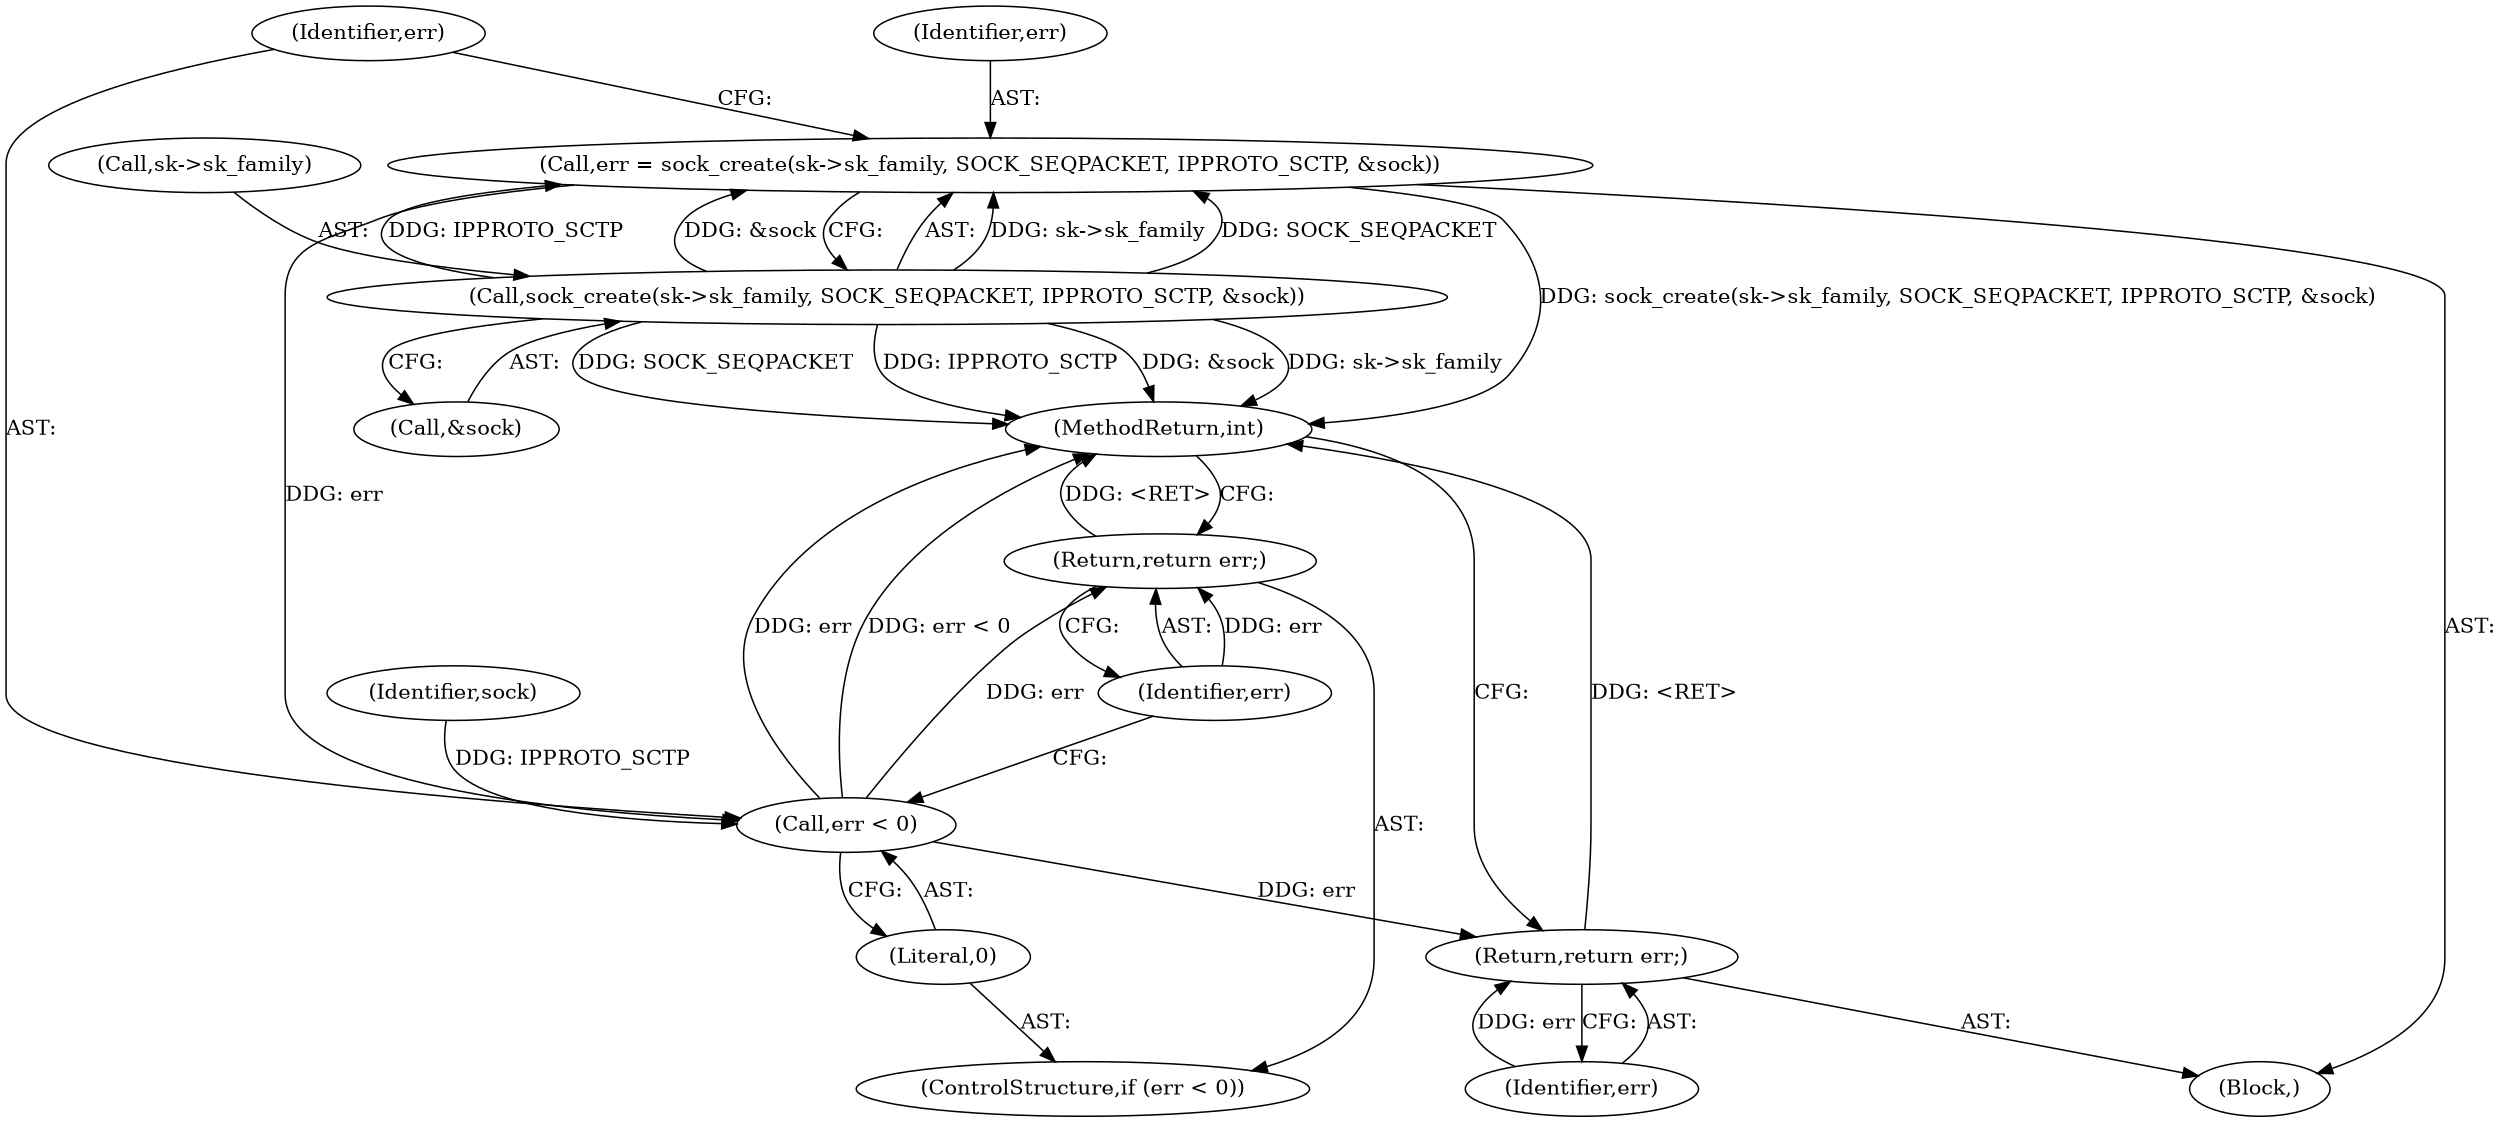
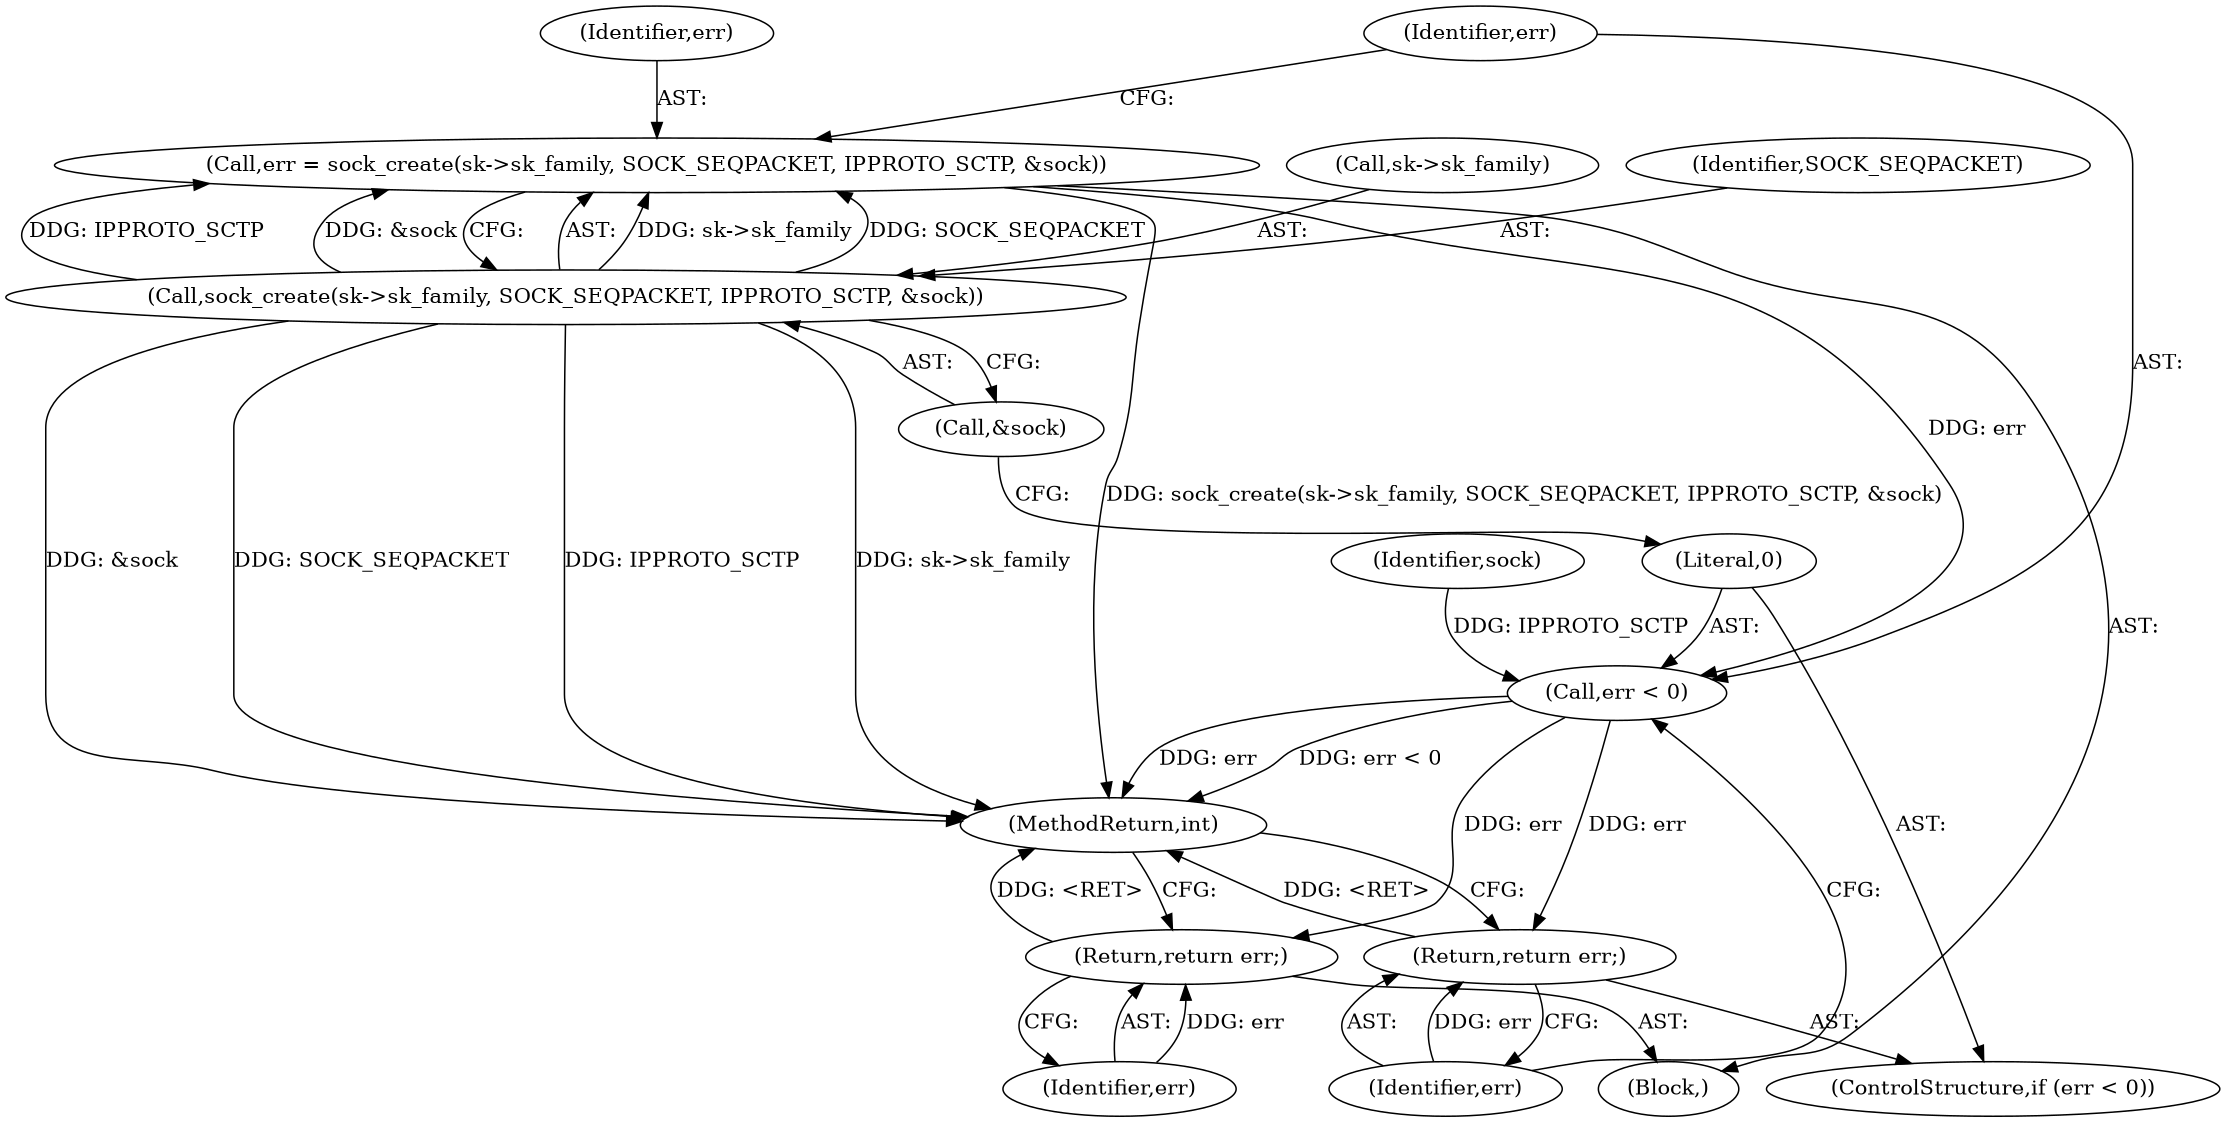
node "(Identifier,SOCK_SEQPACKET)": added
edge "(Call,err < 0)" -> "(Literal,0)": now "(Call,&sock)" -> "(Literal,0)"
